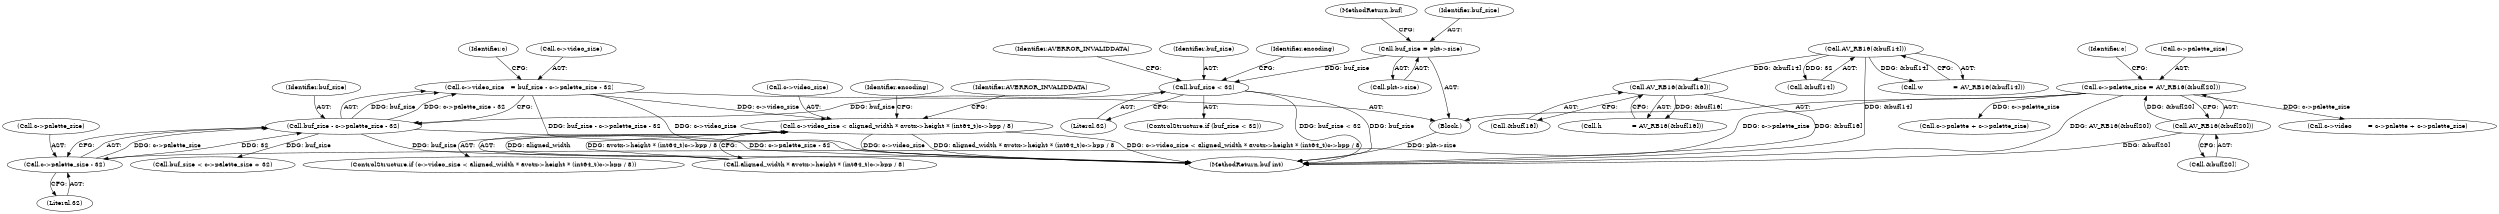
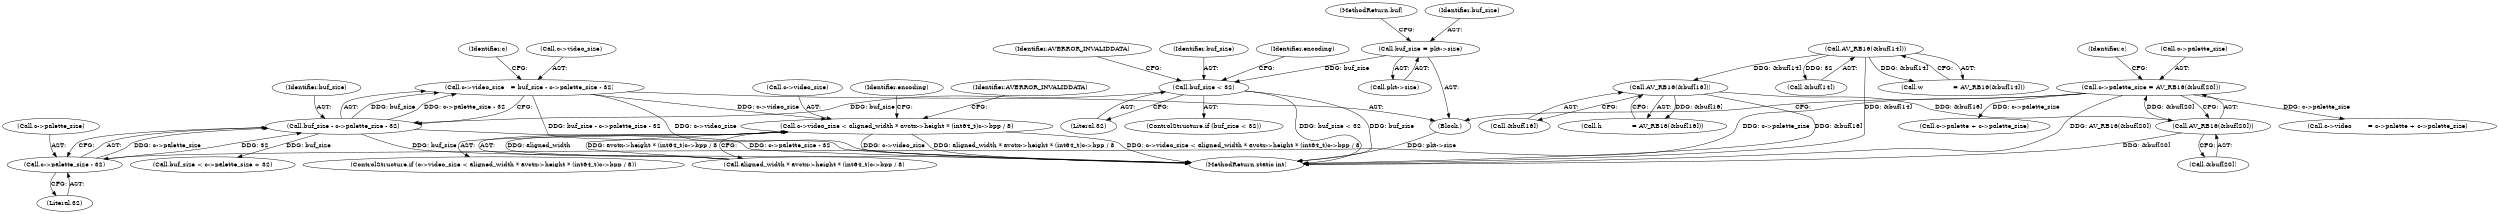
edge "(Call,c->palette_size = AV_RB16(&buf[20]))" -> "(Block,)": label "AST: " -> "CFG: "
edge "(Call,AV_RB16(&buf[16]))" -> "(Call,AV_RB16(&buf[20]))": added, label "DDG: &buf[16]"
node "(MethodReturn,buf int)": label "(MethodReturn,buf int)" -> "(MethodReturn,static int)"
